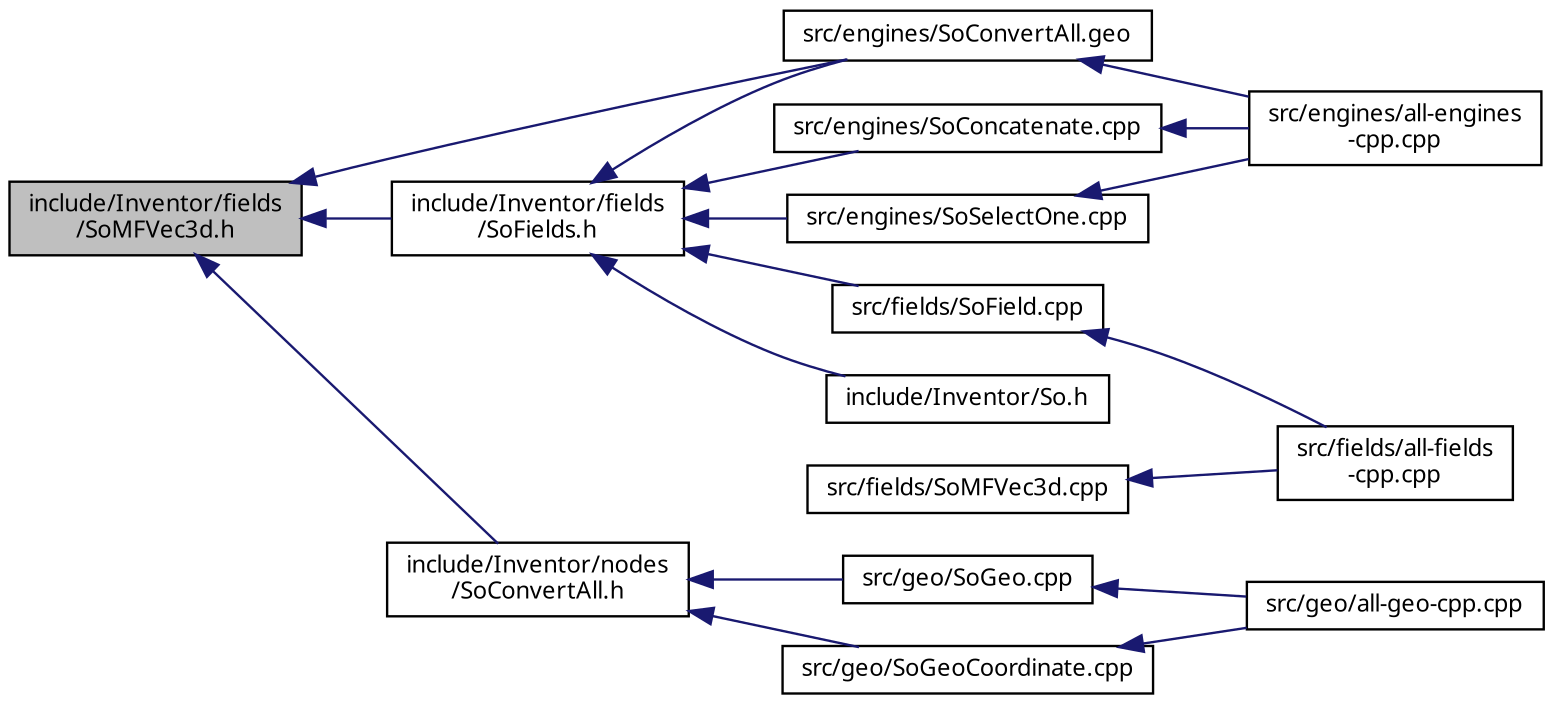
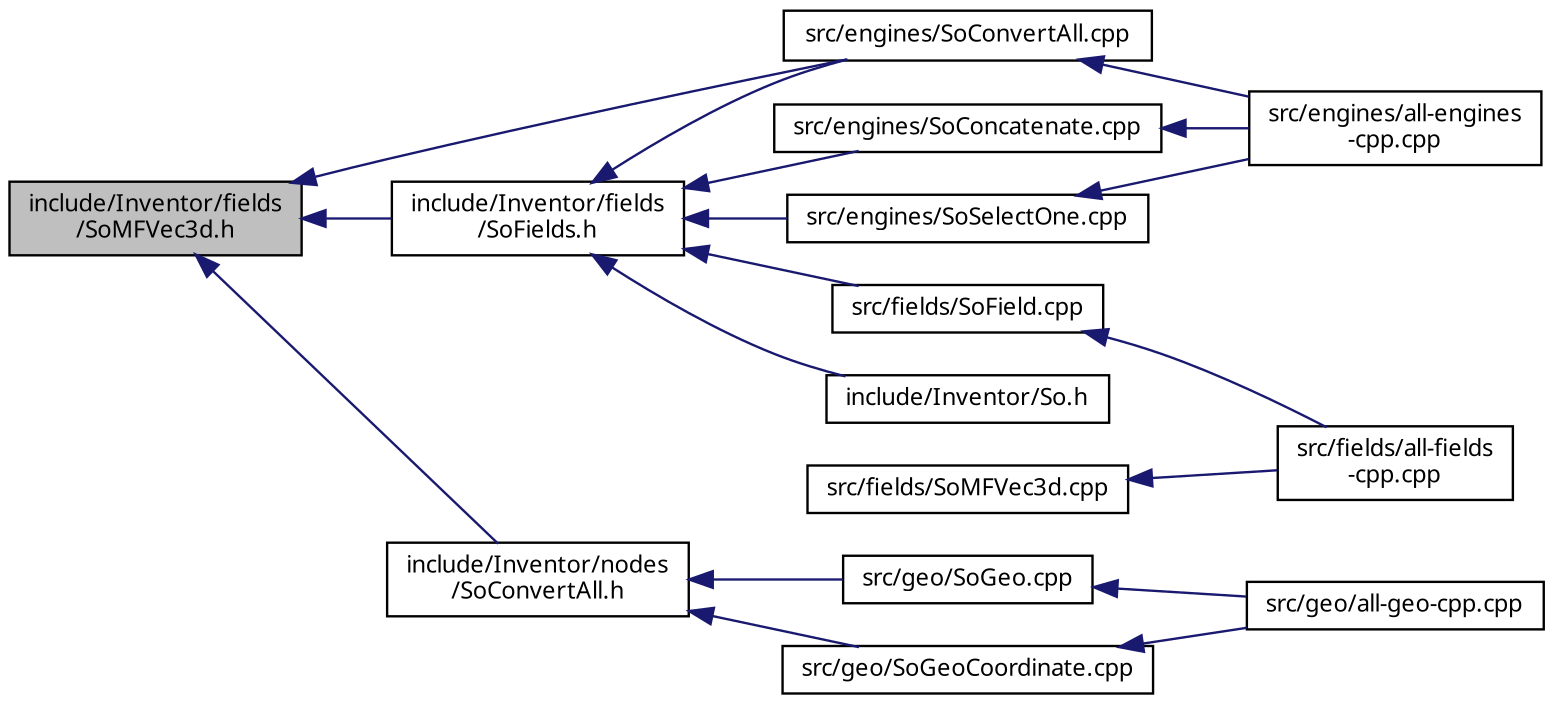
node "src/engines/SoConvertAll.geo": label "src/engines/SoConvertAll.geo" -> "src/engines/SoConvertAll.cpp"
